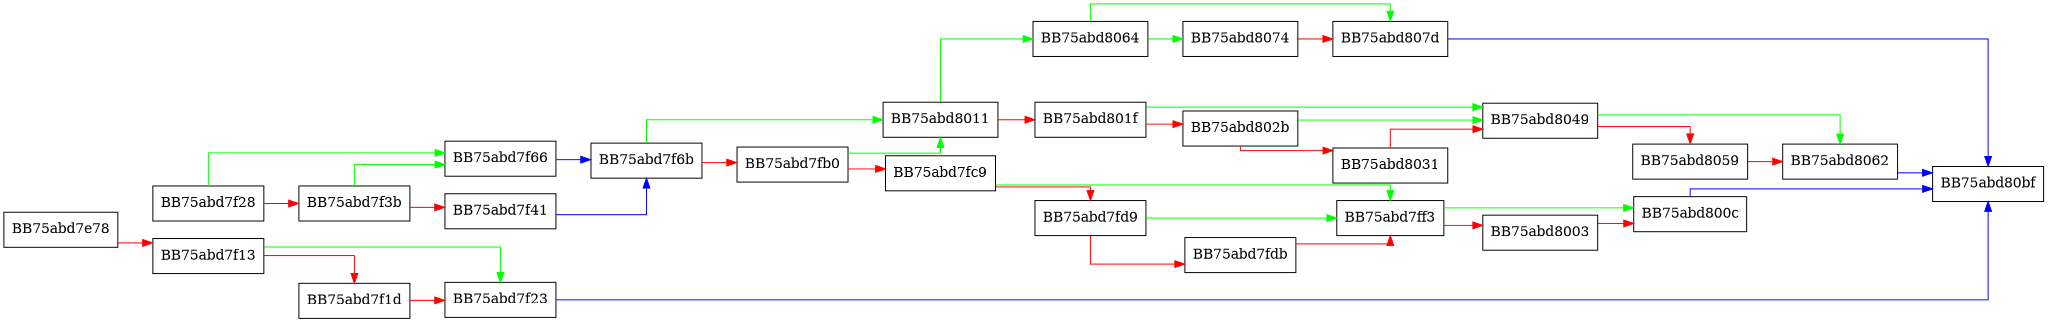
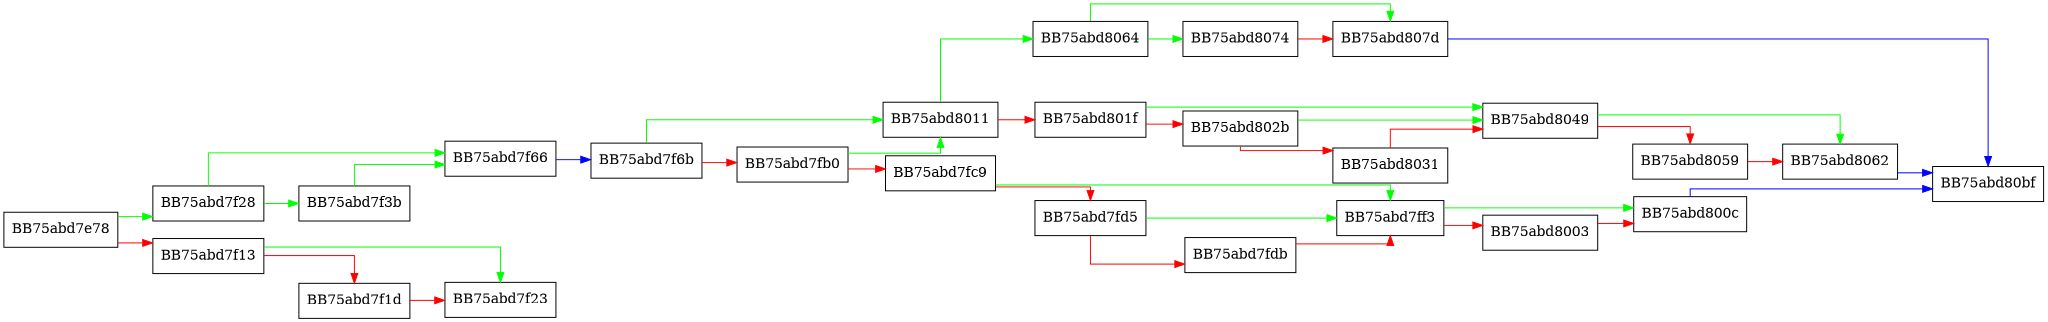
edge "BB75abd7f28" -> "BB75abd7f3b": color red -> green
node "BB75abd7f41": removed
edge "BB75abd7e78" -> "BB75abd7f28": added
node "BB75abd7fd9": label "BB75abd7fd9" -> "BB75abd7fd5"
edge "BB75abd7f23" -> "BB75abd80bf": removed
